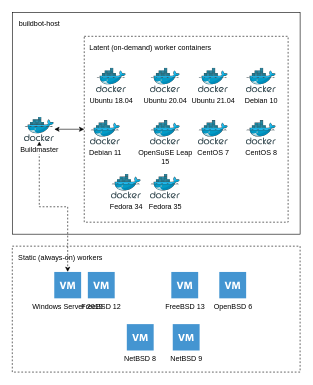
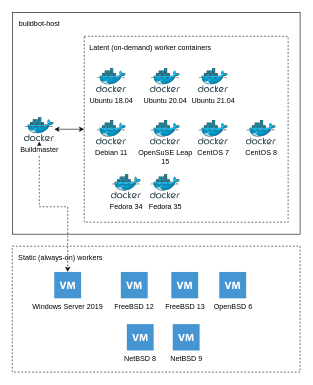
node "Debian 10": removed
node "Debian 11": moved (105, 133) -> (111, 133)
node "FreeBSD 12": moved (101, 285) -> (134, 285)
